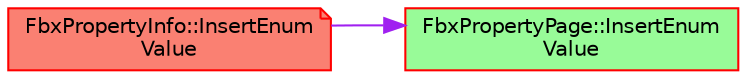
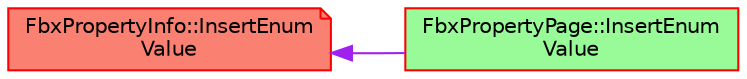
edge "FbxPropertyInfo::InsertEnum Value" -> "FbxPropertyPage::InsertEnum Value": reversed
